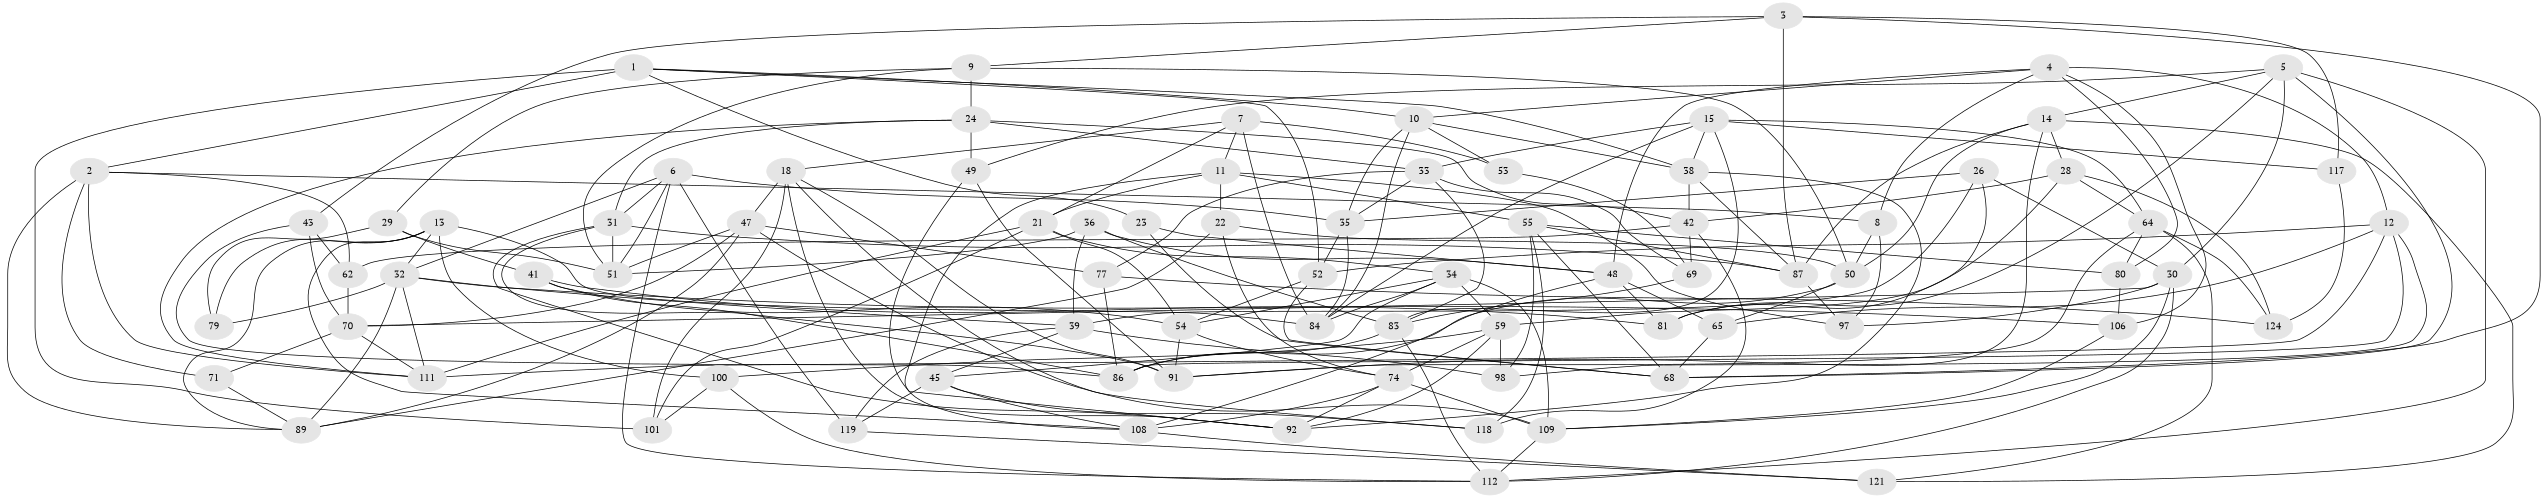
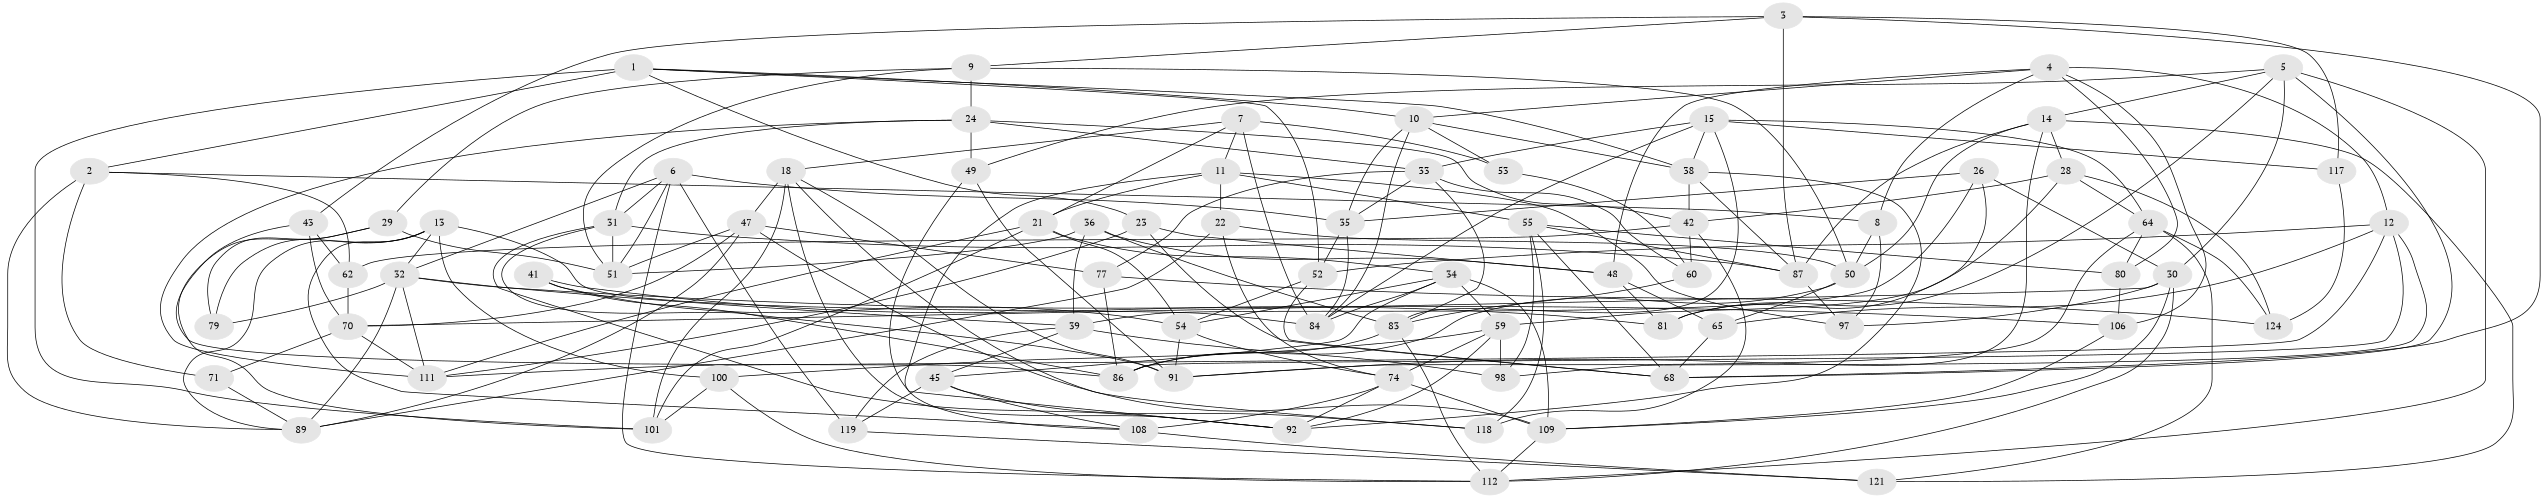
edge "29" -- "41": now "29" -- "101"
node "69": label "69" -> "60"
edge "2" -- "111": now "23" -- "111"
edge "48" -- "108": removed
